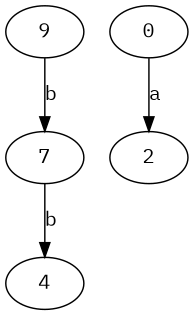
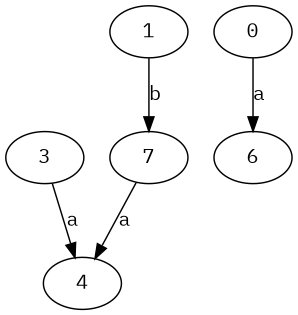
node "9": label "9" -> "1"
node "3": added
node "2": label "2" -> "6"
edge "7" -> "4": label "b" -> "a"
